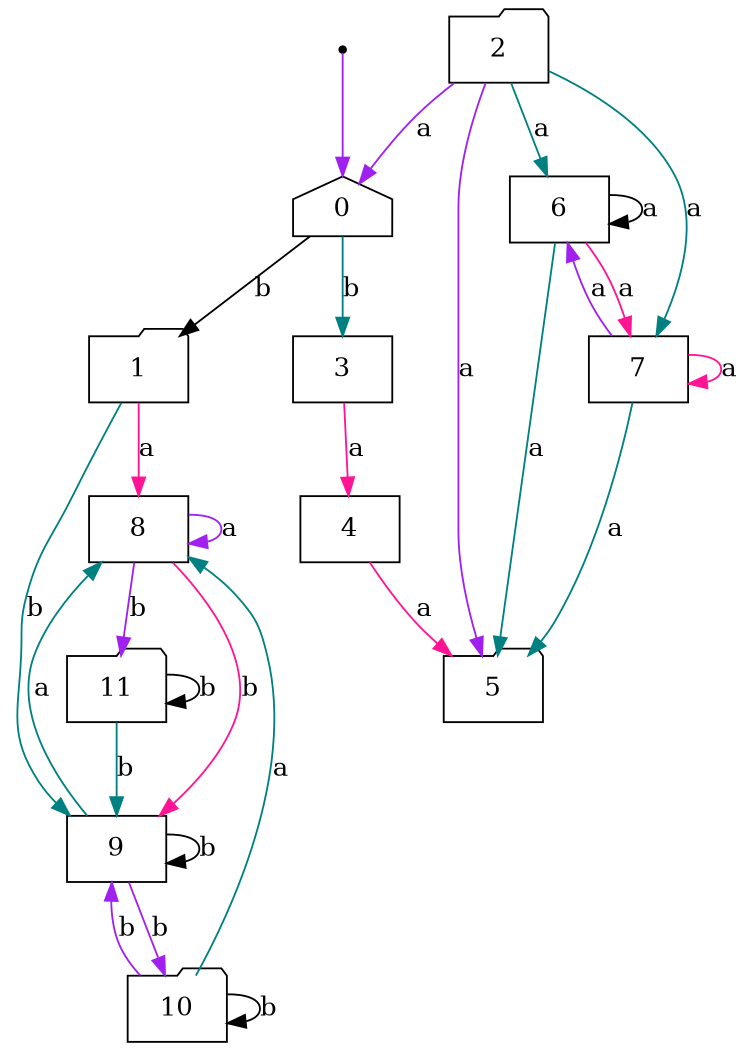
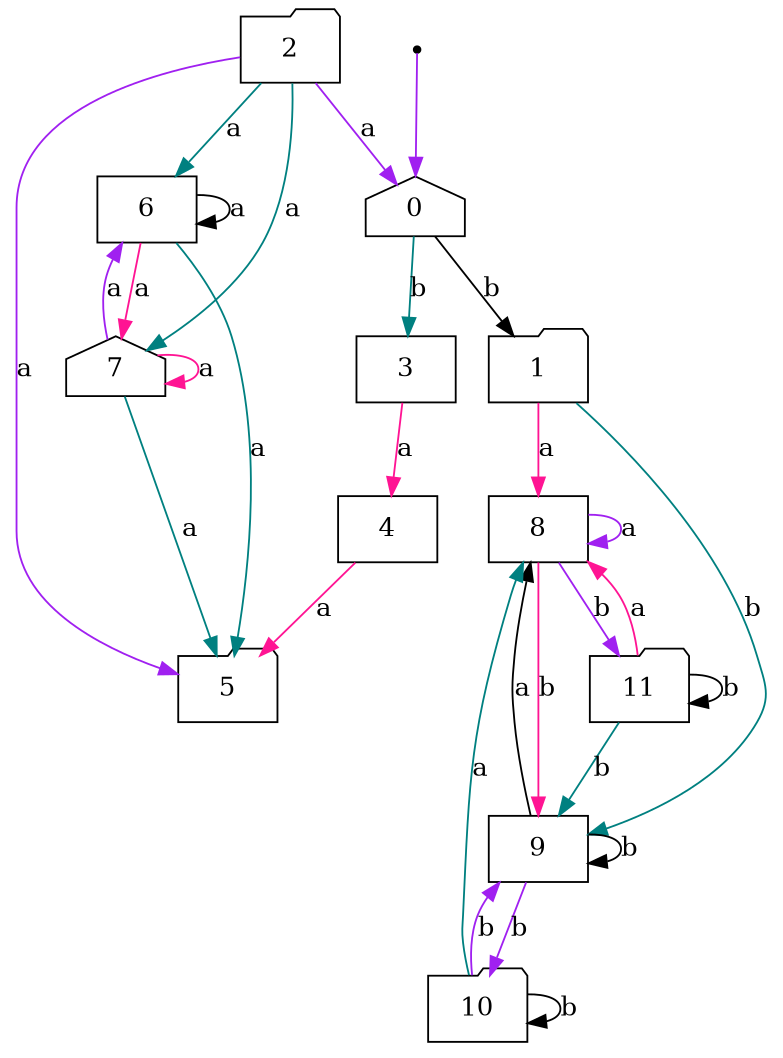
node "7": shape box -> house
edge "11" -> "8": added, label "a"
edge "9" -> "8": color teal -> black
